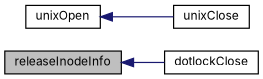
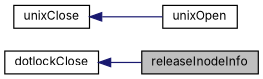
edge "unixClose" -> "unixOpen": reversed
edge "dotlockClose" -> "releaseInodeInfo": reversed
